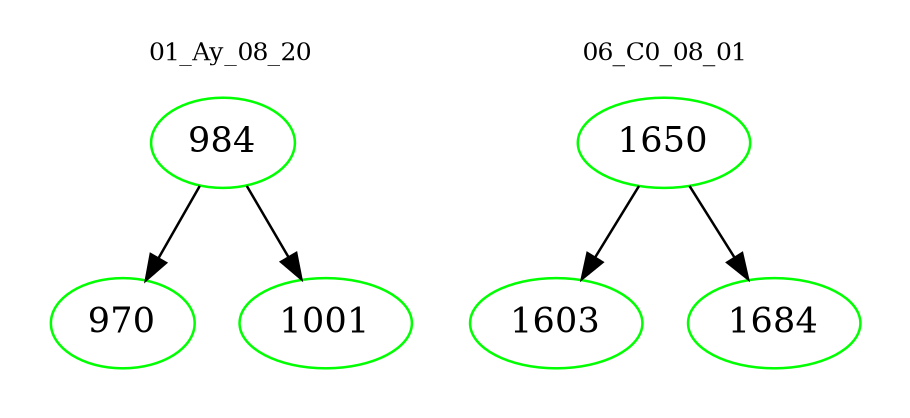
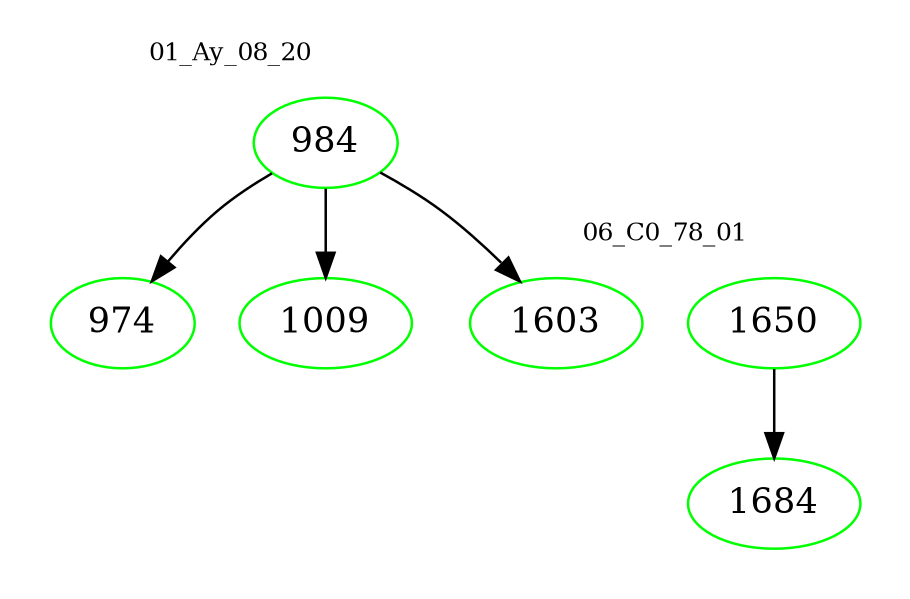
cluster "06_C0_08_01": label "06_C0_08_01" -> "06_C0_78_01"
edge "1650" -> "1603": now "984" -> "1603"
node "970": label "970" -> "974"
node "1001": label "1001" -> "1009"
